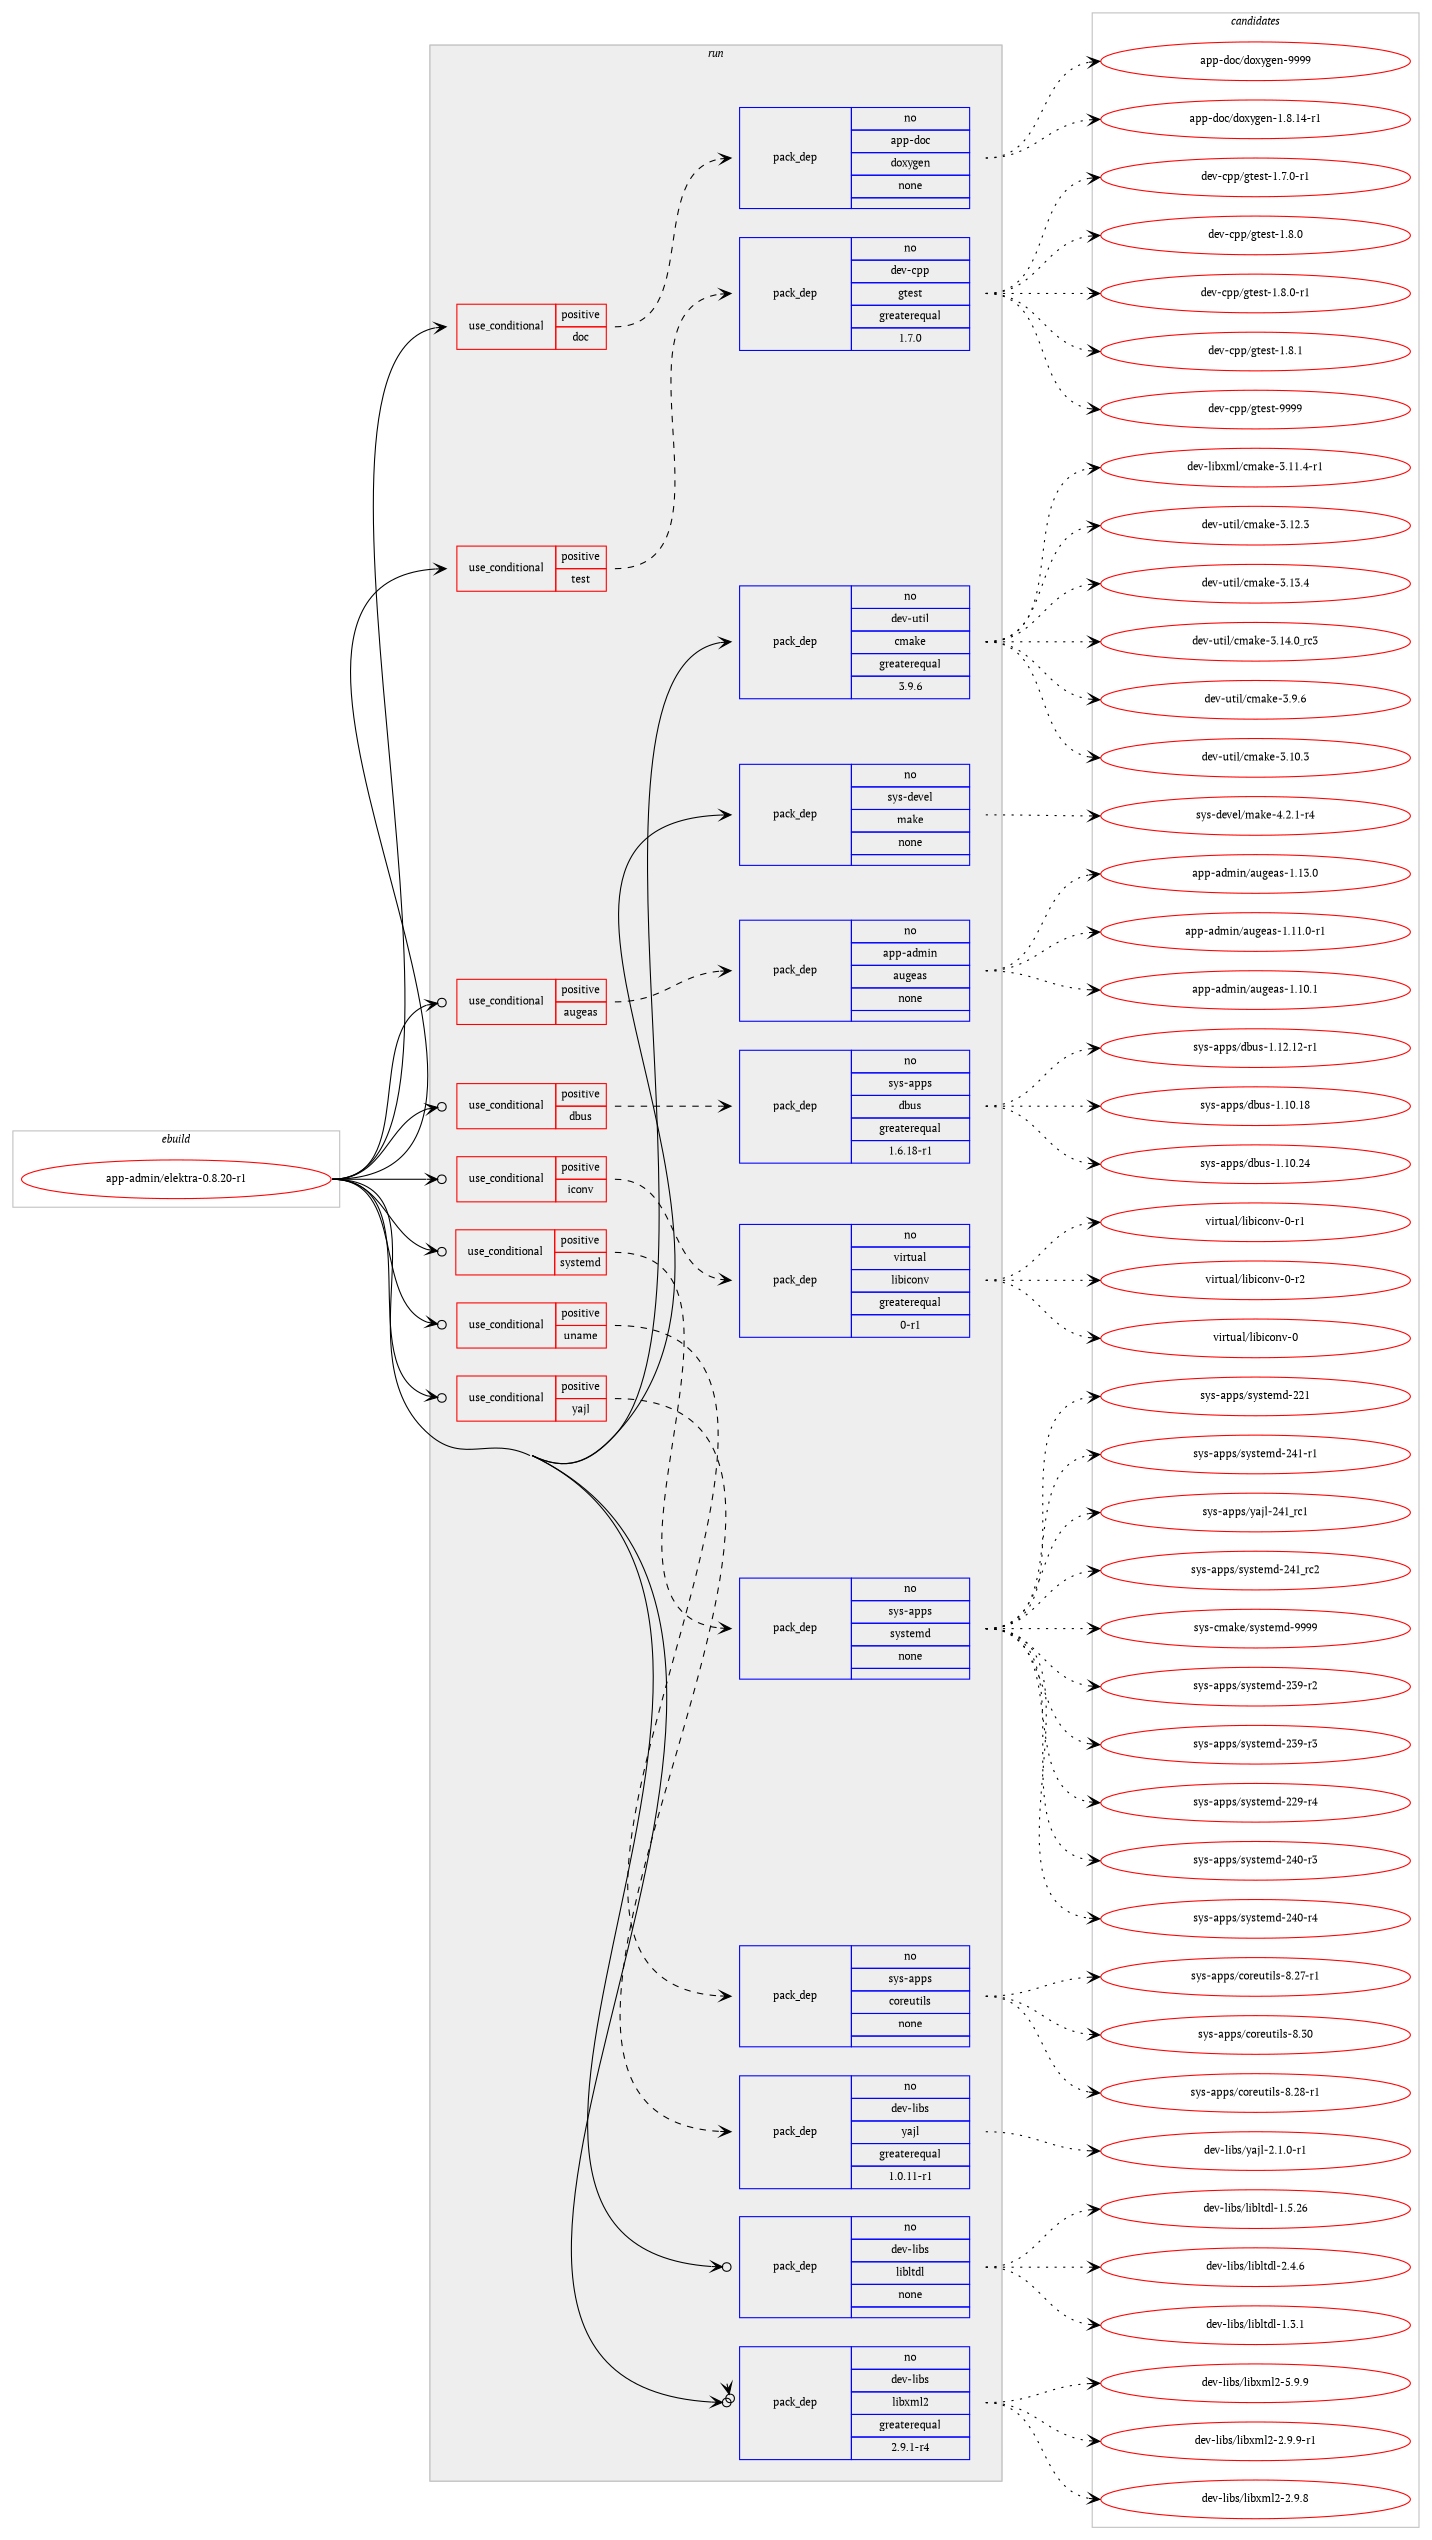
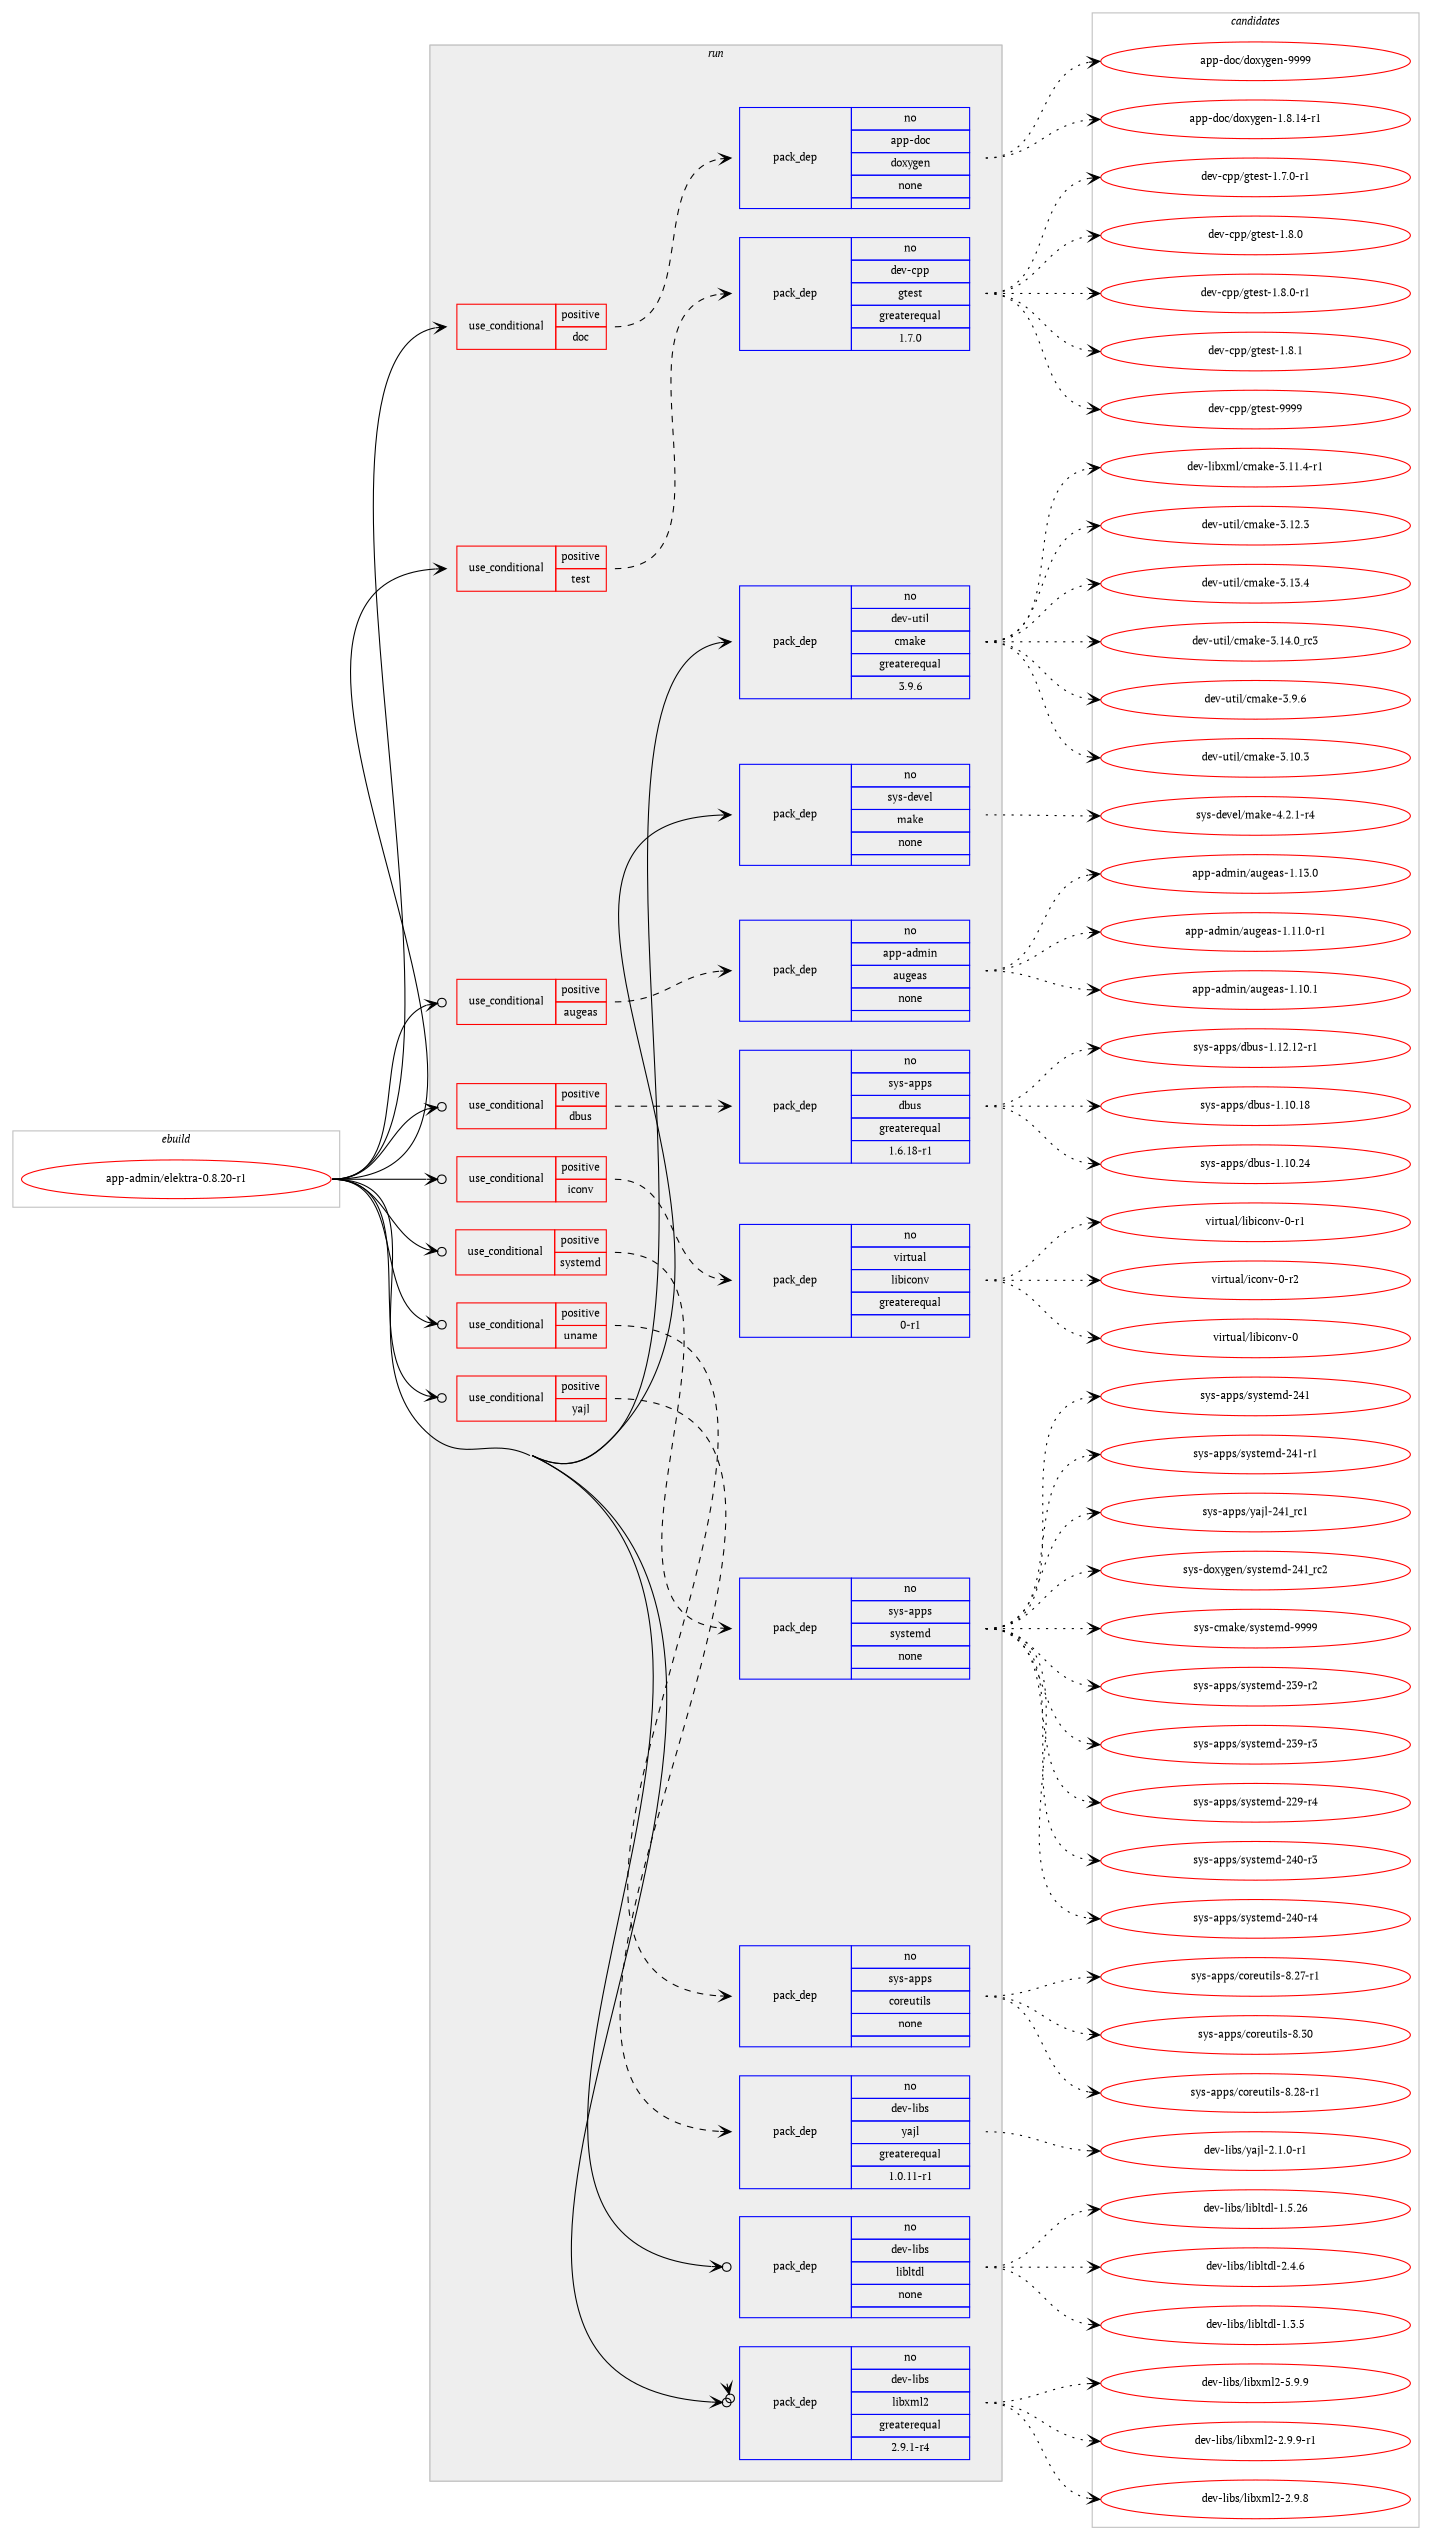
node "virtual/libiconv-0-r2": label "virtual/libiconv-0-r2" -> "virtual/iconv-0-r2"
node "sys-apps/systemd-221": label "sys-apps/systemd-221" -> "sys-apps/systemd-241"
node "sys-apps/systemd-241_rc2": label "sys-apps/systemd-241_rc2" -> "sys-doxygen/systemd-241_rc2"
node "dev-libs/libltdl-1.3.1": label "dev-libs/libltdl-1.3.1" -> "dev-libs/libltdl-1.3.5"
